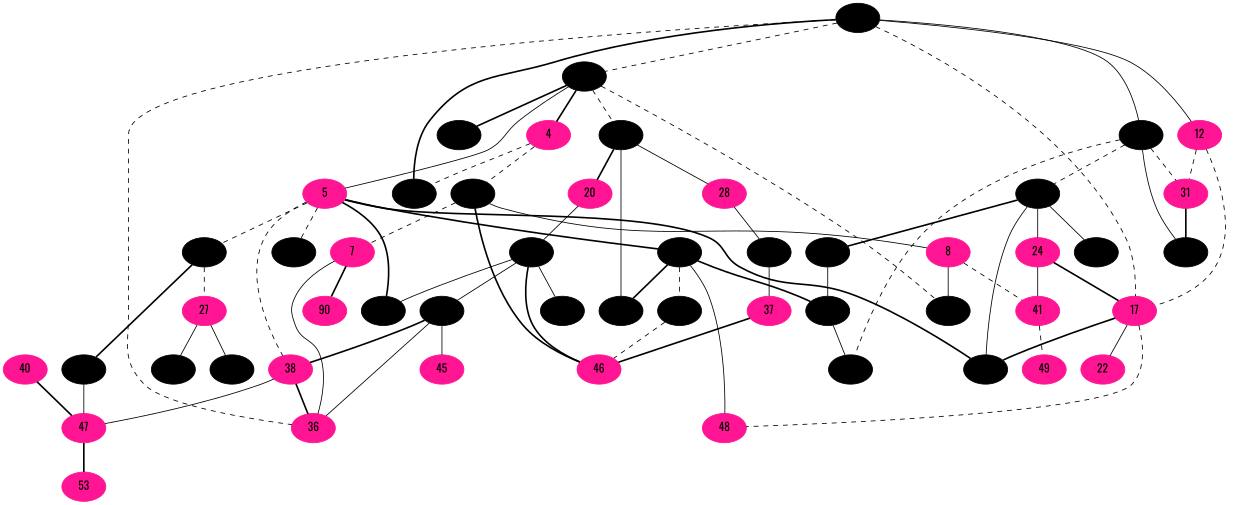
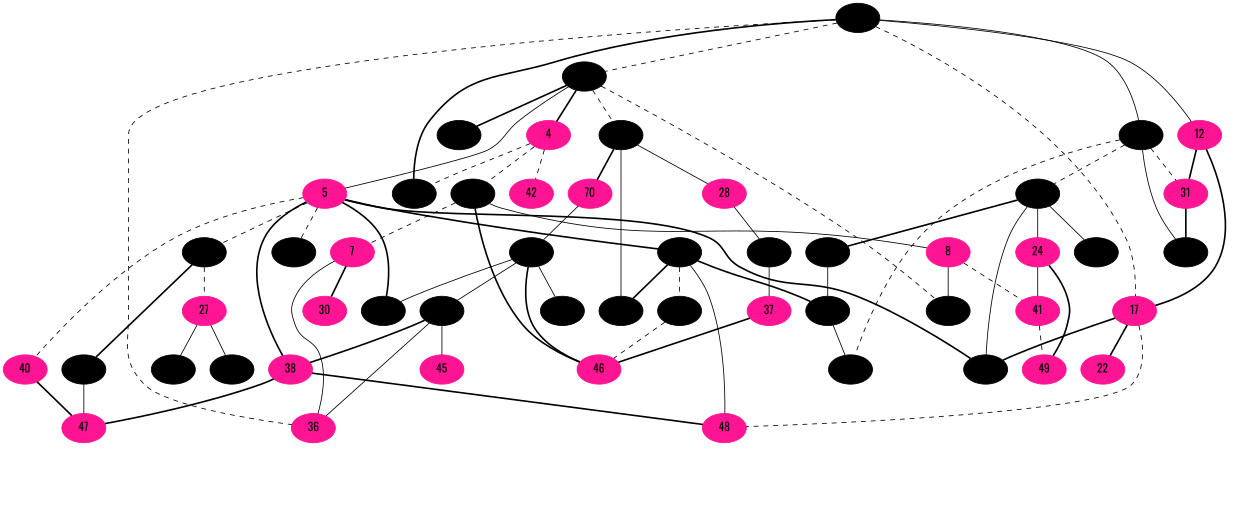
edge "12" -- "31": style dashed -> bold
node "42": added
node "20": label "20" -> "70"
edge "12" -- "17": style dashed -> bold
edge "5" -- "40": added
edge "5" -- "38": style dashed -> bold
edge "24" -- "17": now "24" -- "49"
node "90": label "90" -> "30"
edge "17" -- "22": style solid -> bold
edge "38" -- "36": now "38" -- "48"
edge "38" -- "47": style solid -> bold
node "53": removed
